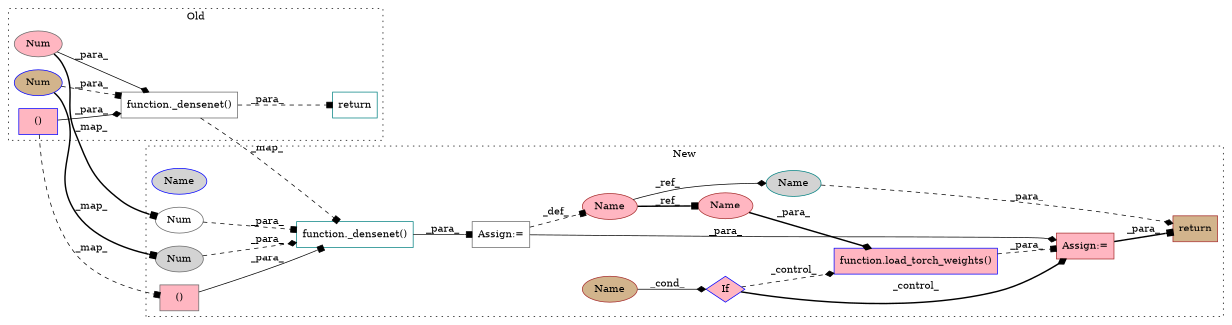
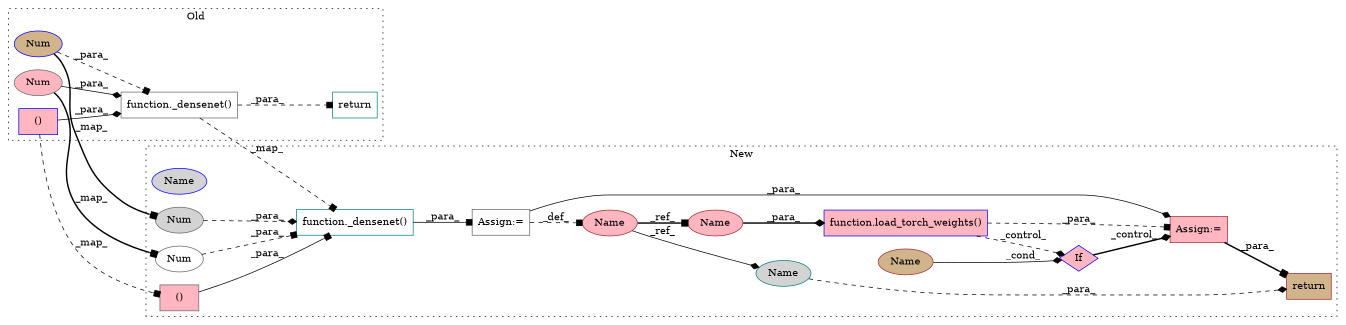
edge "If" -> "function.load_torch_weights()": reversed
